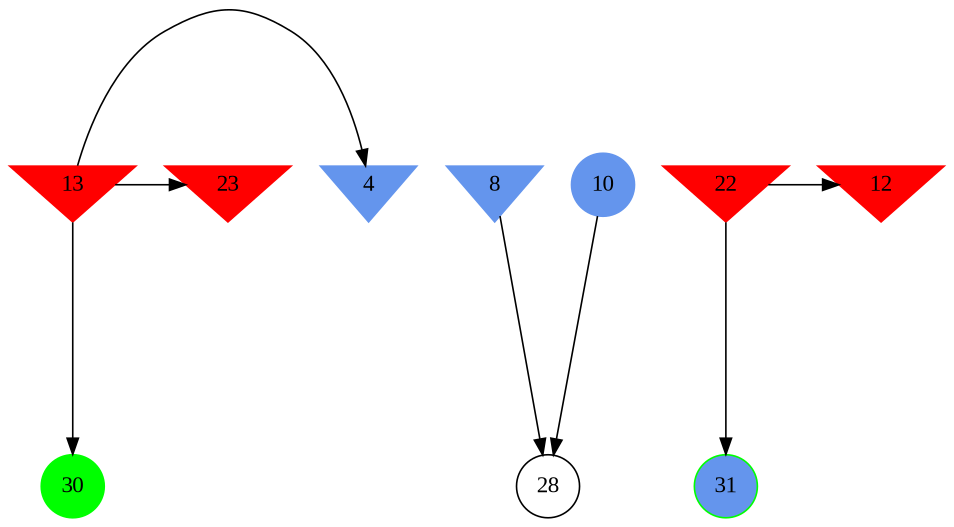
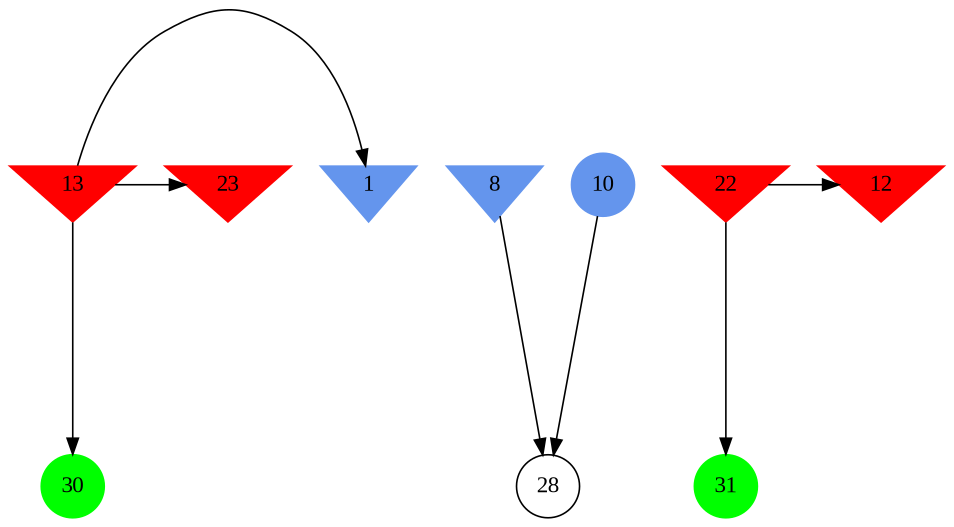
node "4": label "4" -> "1"
node "31": fillcolor cornflowerblue -> green
